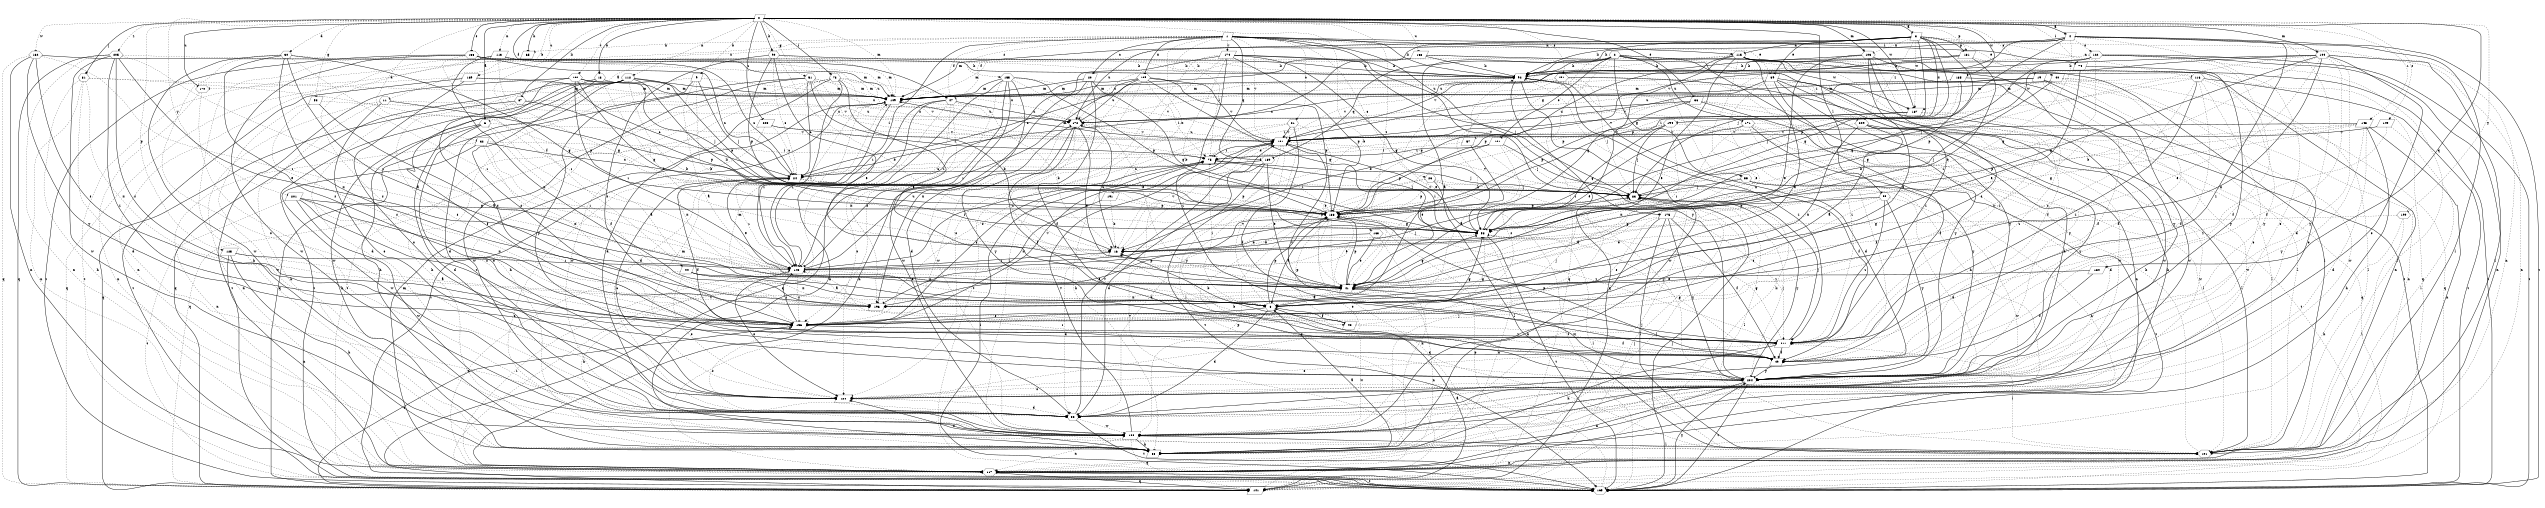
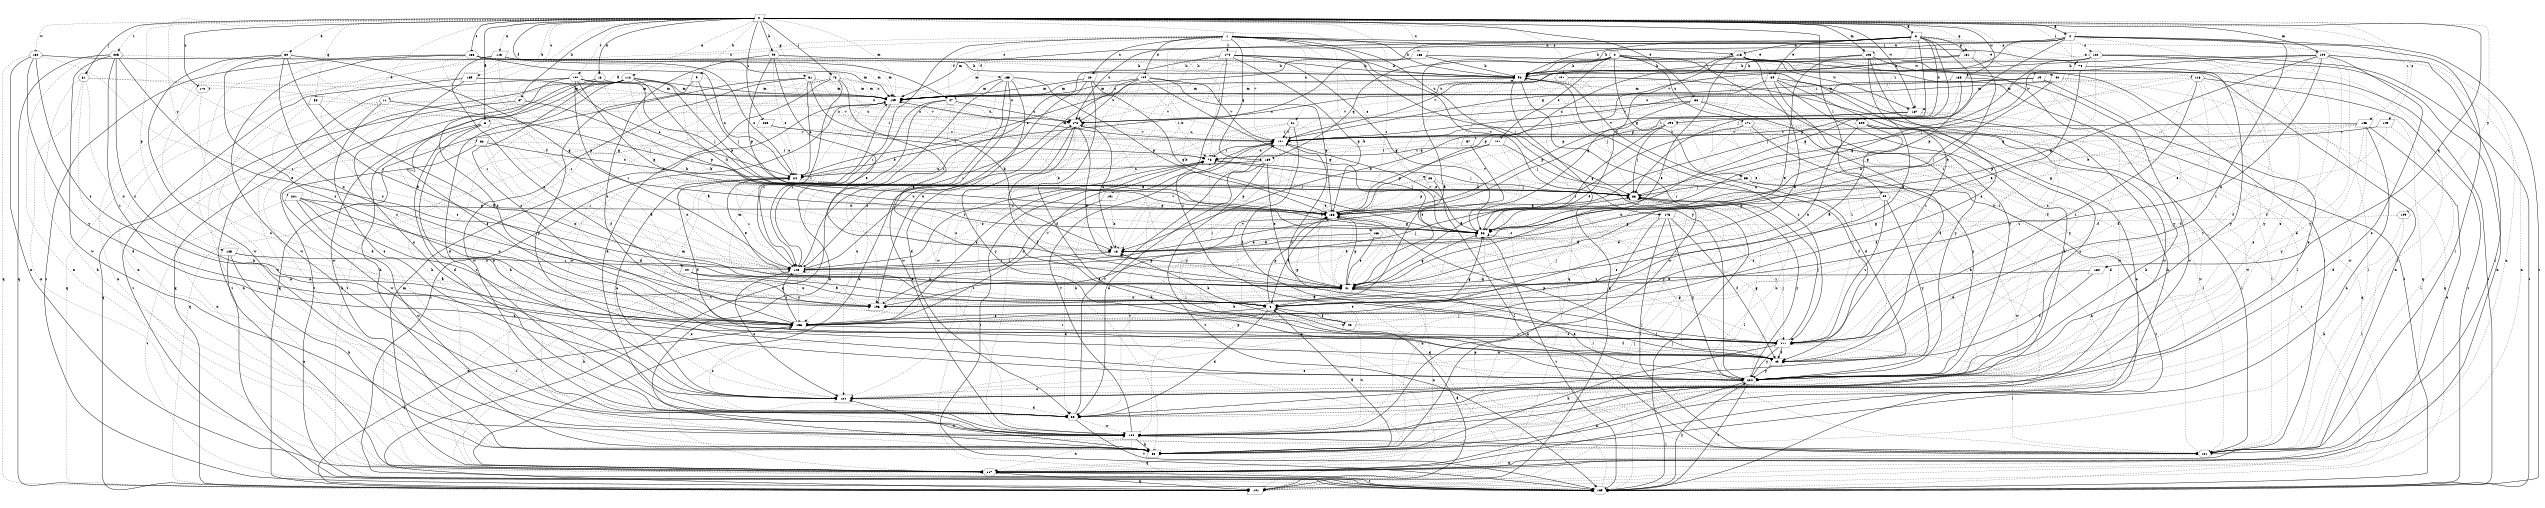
node "65": removed
edge "204" -> "41": label "w" -> "e"
edge "211" -> "204": added, label "y"
edge "19" -> "117": now "162" -> "117"
